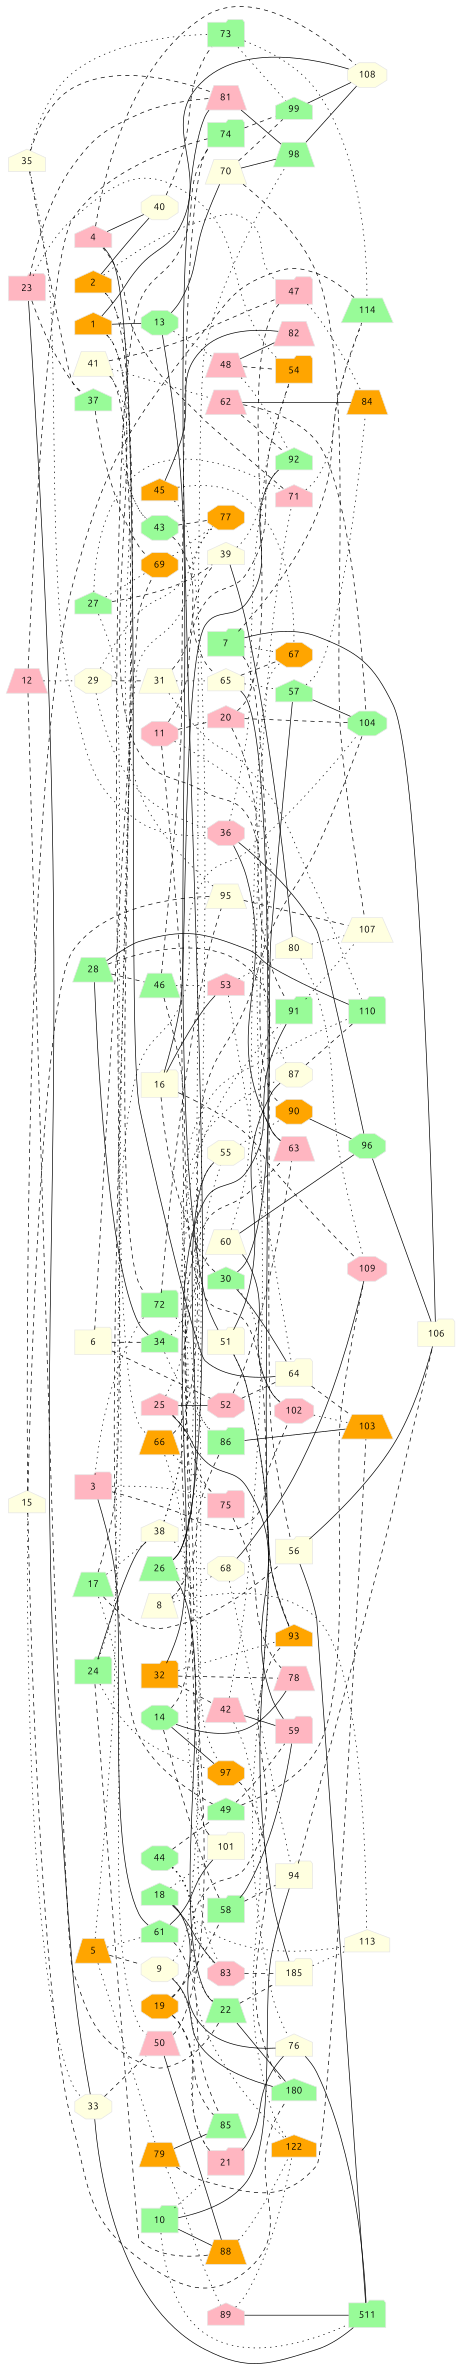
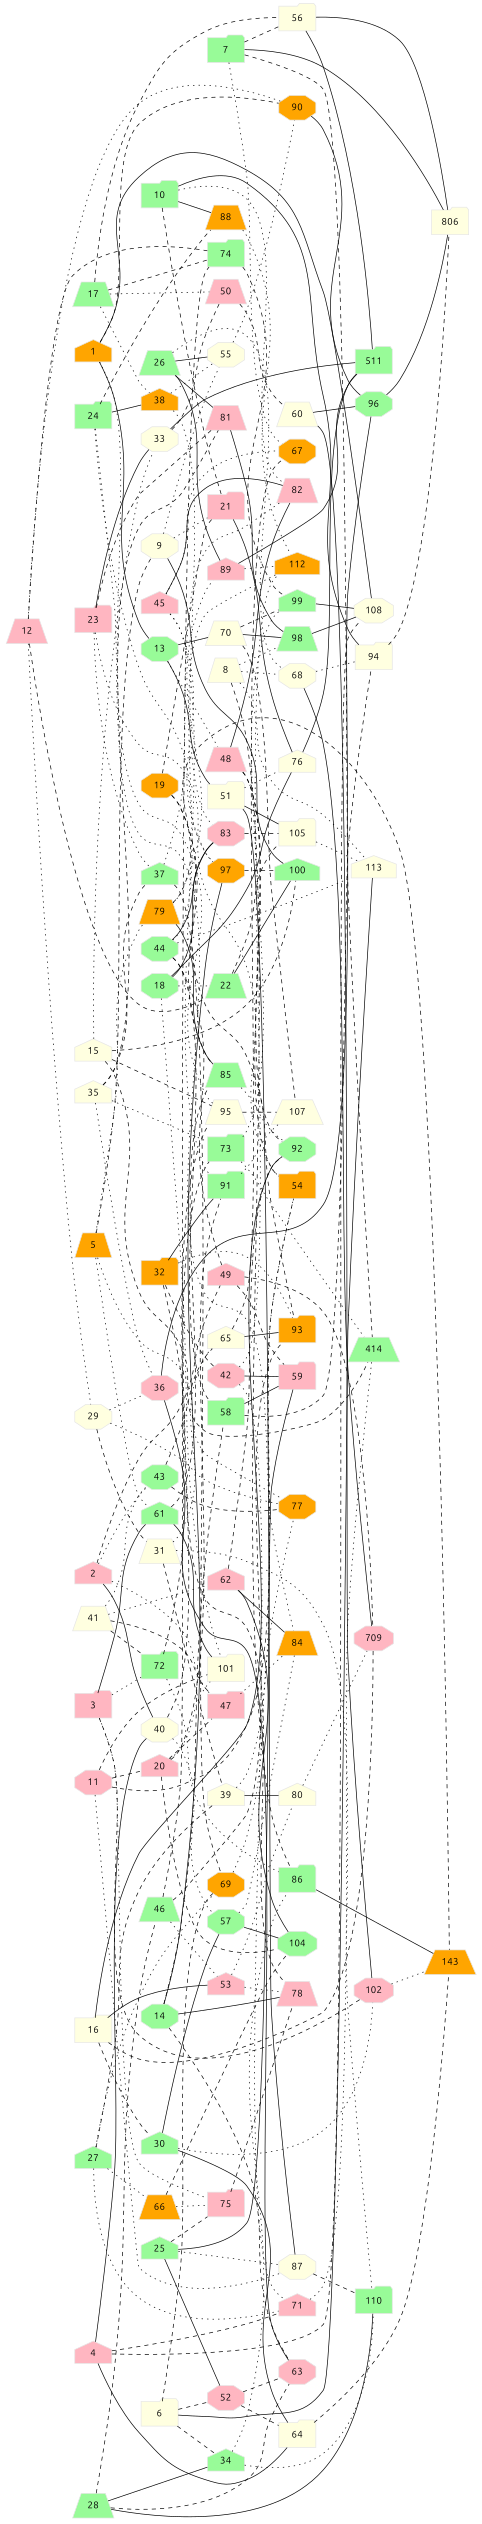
edge "90" -- "12": added
node "2": fillcolor orange -> lightpink
node "114": label "114" -> "414"
edge "23" -- "37": style dashed -> dotted
node "62": shape trapezium -> house
edge "48" -- "92": style dotted -> dashed
node "92": shape house -> octagon
node "45": fillcolor orange -> lightpink
edge "62" -- "104": style dashed -> solid
edge "92" -- "36": now "92" -- "85"
edge "82" -- "37": added
edge "65" -- "57": now "40" -- "57"
node "57": shape house -> octagon
edge "107" -- "80": removed
edge "53" -- "64": now "53" -- "78"
edge "67" -- "60": removed
edge "104" -- "24": now "84" -- "24"
node "63": shape trapezium -> octagon
edge "91" -- "38": now "91" -- "45"
node "109": label "109" -> "709"
node "106": label "106" -> "806"
node "25": fillcolor lightpink -> palegreen
node "103": label "103" -> "143"
node "38": fillcolor lightyellow -> orange
node "93": shape house -> folder
edge "66" -- "101": now "20" -- "101"
node "42": shape trapezium -> octagon
edge "113" -- "6": added
edge "26" -- "22": now "26" -- "89"
node "49": fillcolor palegreen -> lightpink
node "18": shape house -> octagon
edge "44" -- "83": style dotted -> solid
edge "58" -- "19": now "58" -- "44"
node "185": label "185" -> "105"
node "180": label "180" -> "100"
node "122": label "122" -> "112"
edge "50" -- "88": removed
edge "21" -- "10": style dotted -> dashed
edge "10" -- "511": now "10" -- "82"
